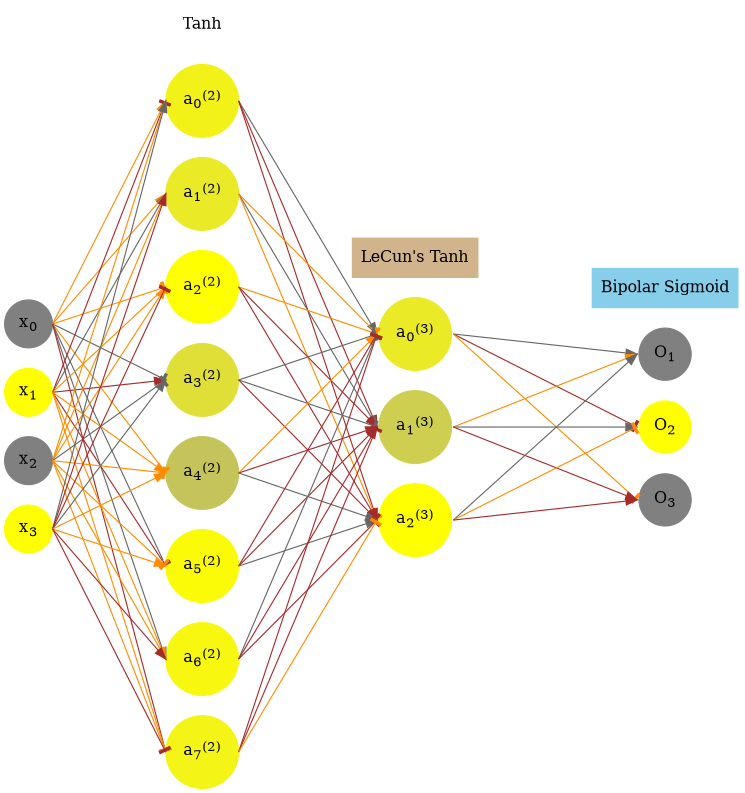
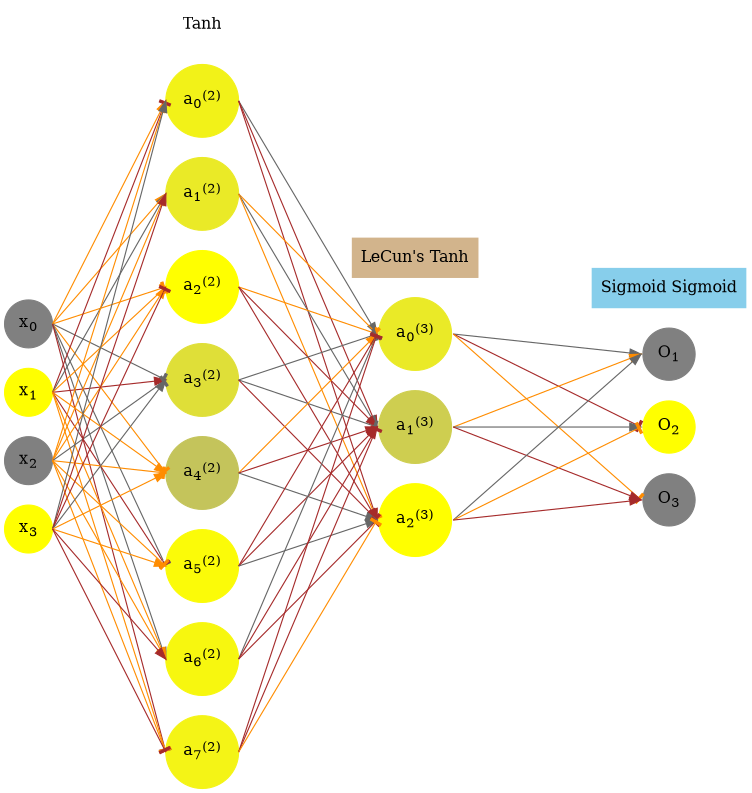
node "Bipolar Sigmoid": label "Bipolar Sigmoid" -> "Sigmoid Sigmoid"
